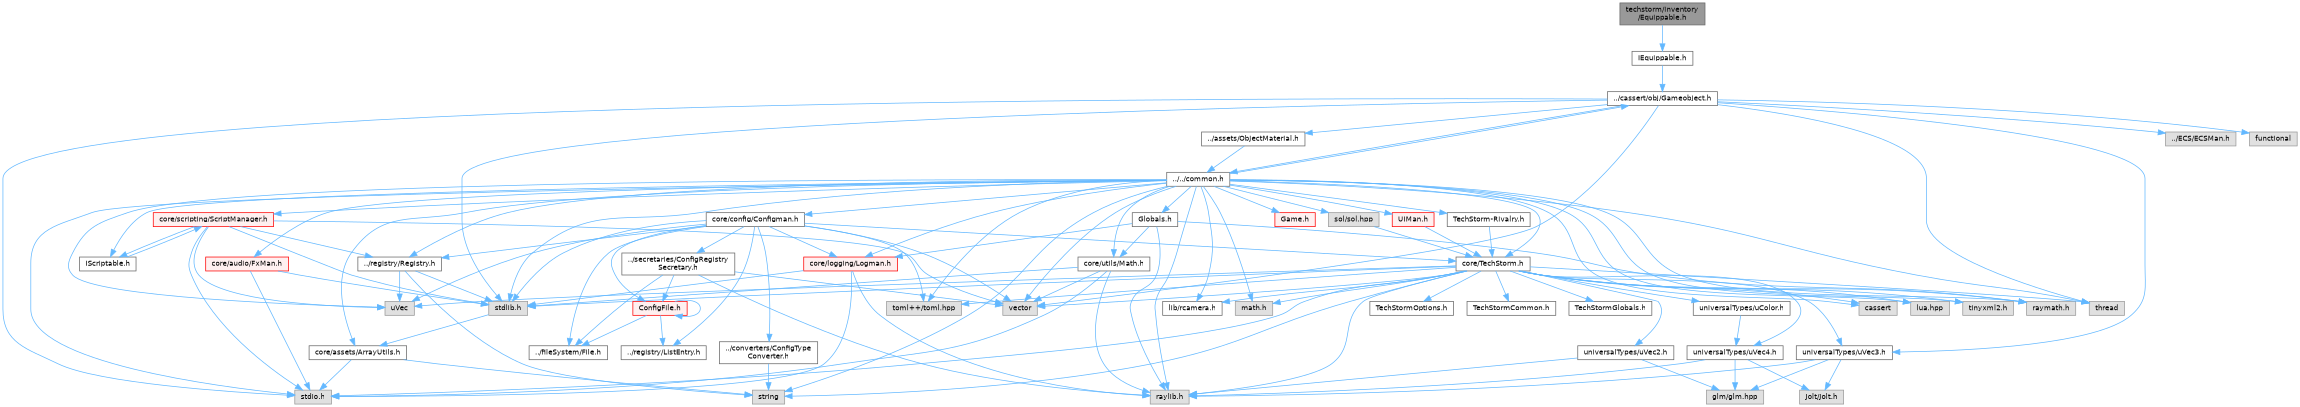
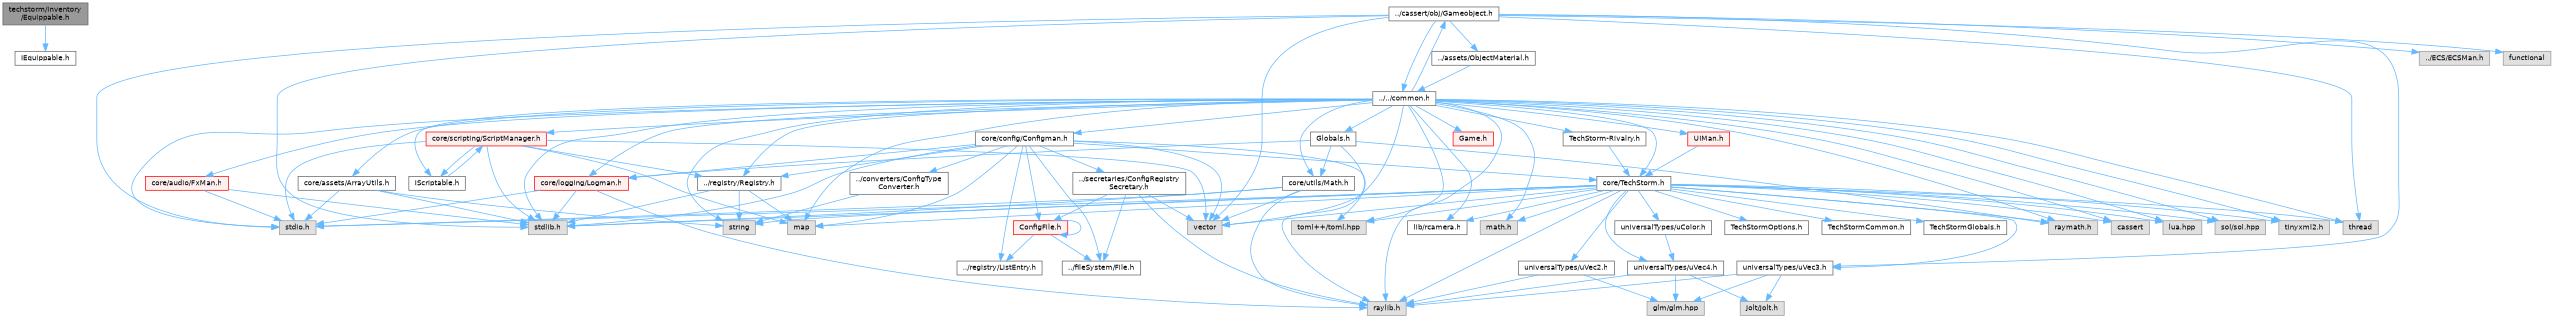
edge "IEquippable.h" -> "../cassert/obj/Gameobject.h": removed
edge "sol/sol.hpp" -> "core/TechStorm.h": reversed
node "uVec": label "uVec" -> "map"
edge "stdlib.h" -> "core/assets/ArrayUtils.h": reversed
